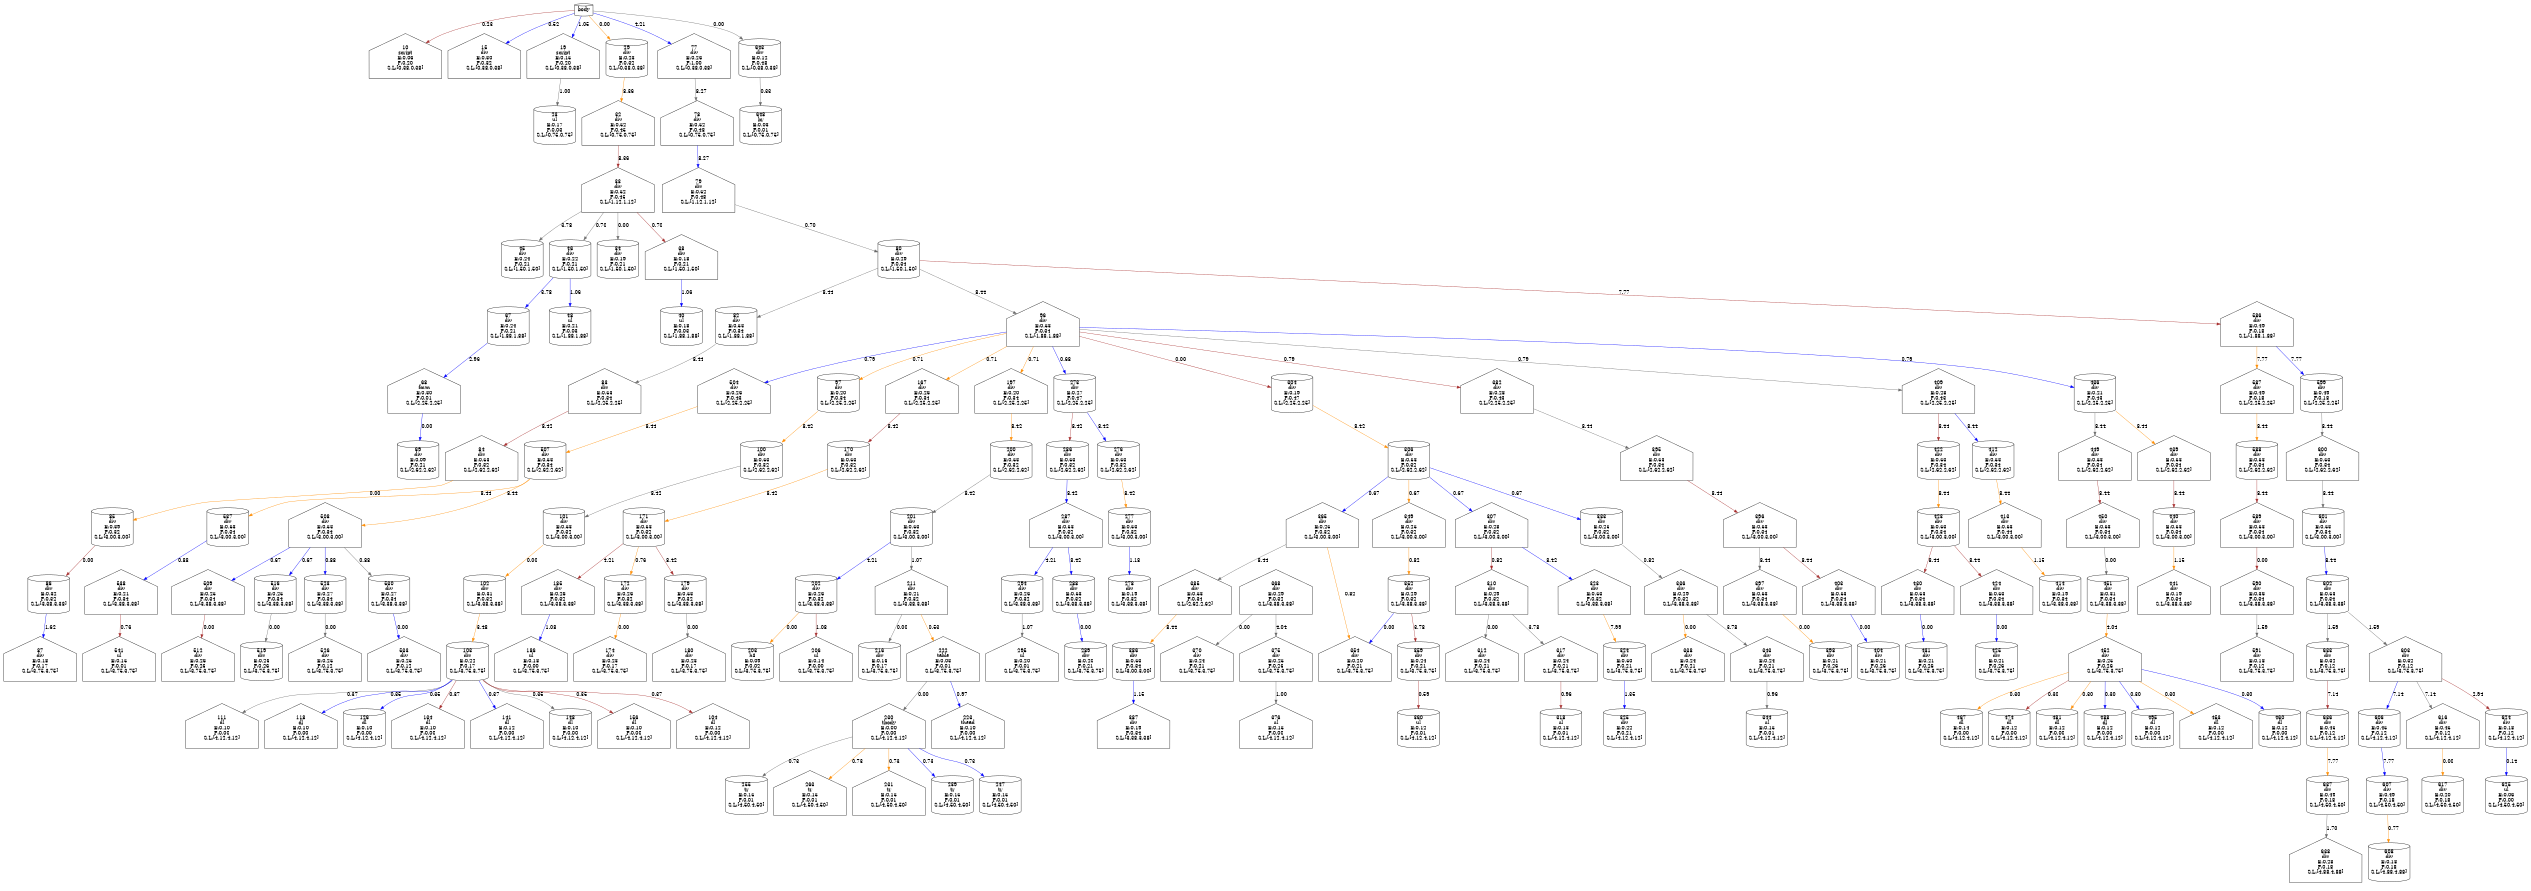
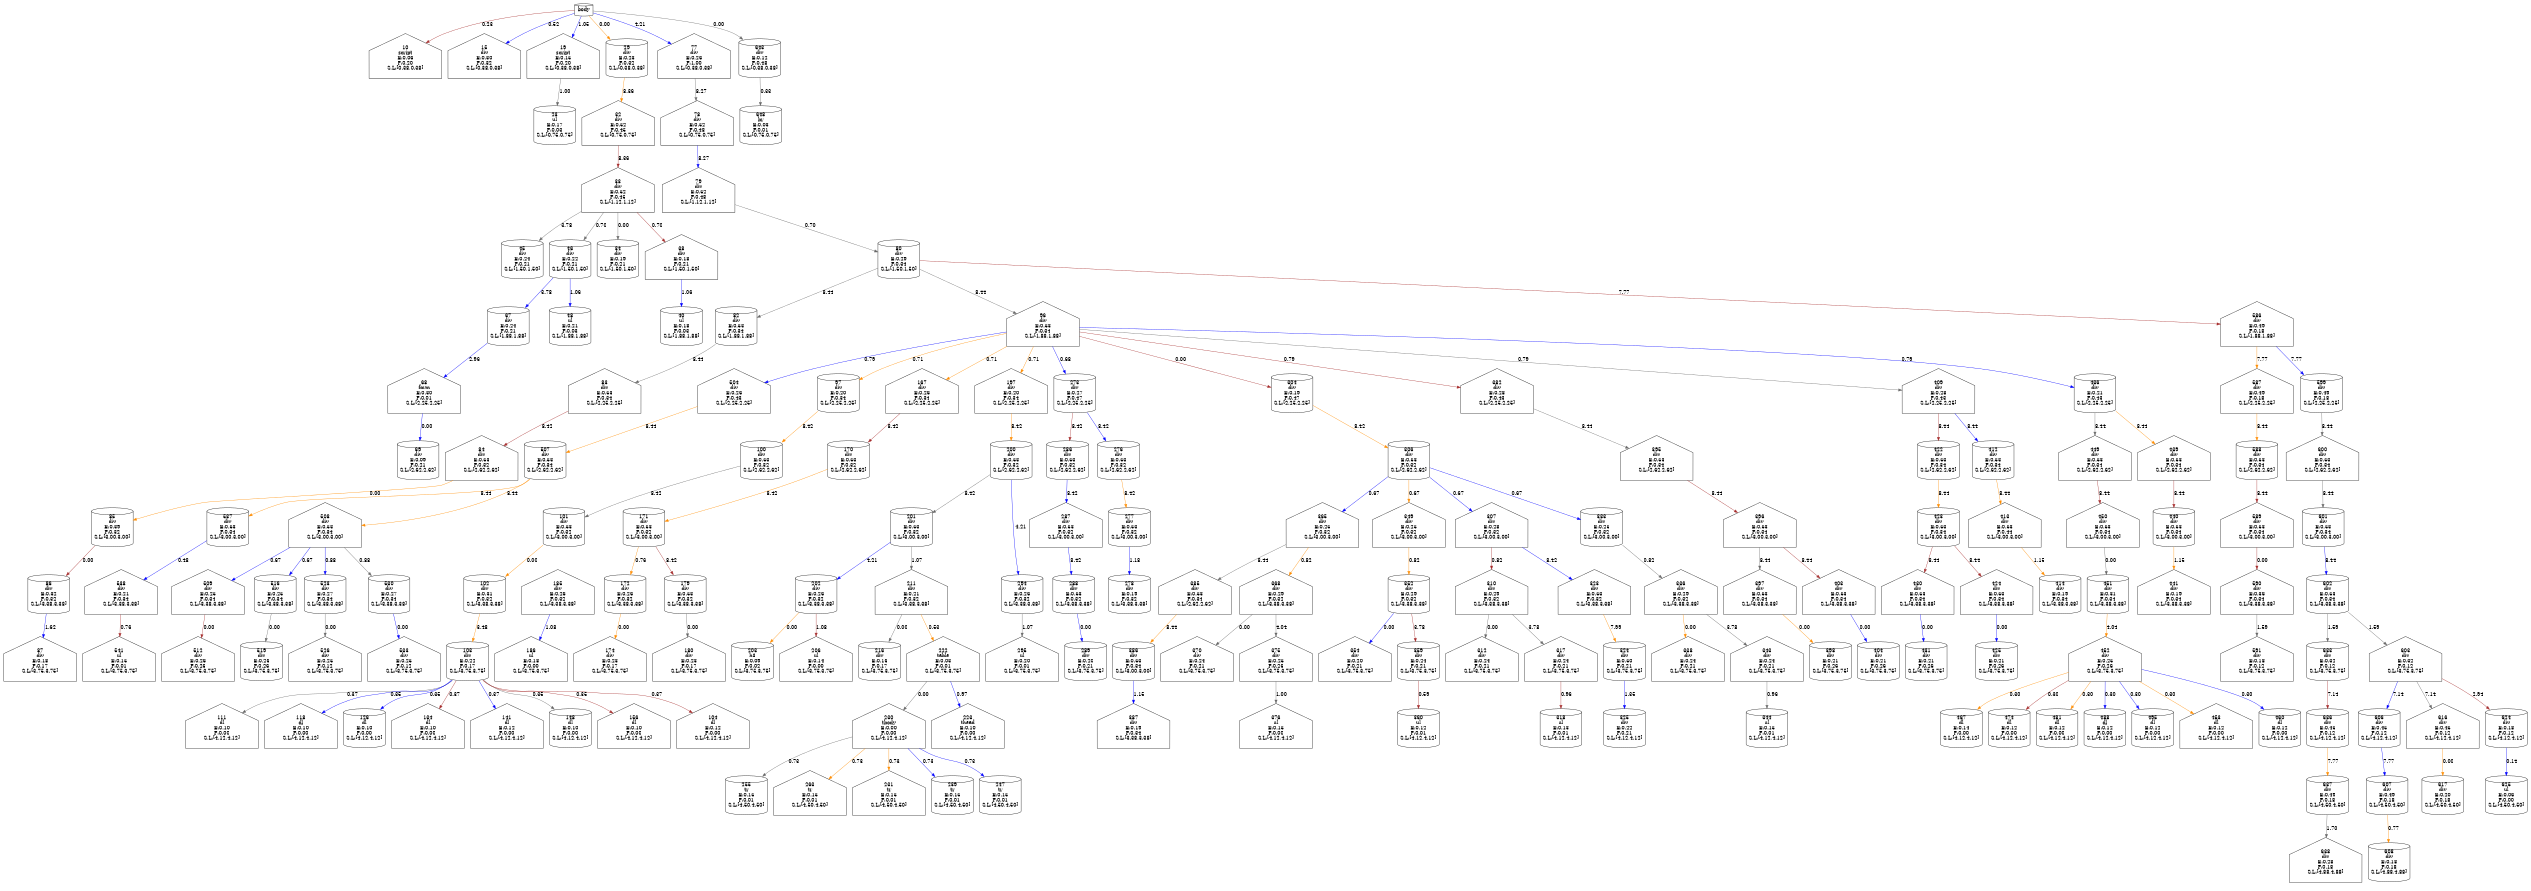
edge "171 div E:0.53 P:0.32 S,L:[3.00,3.00]" -> "185 div E:0.26 P:0.32 S,L:[3.38,3.38]": removed, label "4.21"
edge "287 div E:0.53 P:0.32 S,L:[3.00,3.00]" -> "294 div E:0.26 P:0.32 S,L:[3.38,3.38]": now "200 div E:0.53 P:0.32 S,L:[2.62,2.62]" -> "294 div E:0.26 P:0.32 S,L:[3.38,3.38]"
edge "537 div E:0.53 P:0.34 S,L:[3.00,3.00]" -> "538 div E:0.21 P:0.34 S,L:[3.38,3.38]": label "0.88" -> "0.48"
edge "365 div E:0.25 P:0.32 S,L:[3.00,3.00]" -> "354 div E:0.20 P:0.21 S,L:[3.75,3.75]": now "365 div E:0.25 P:0.32 S,L:[3.00,3.00]" -> "368 div E:0.29 P:0.32 S,L:[3.38,3.38]"
